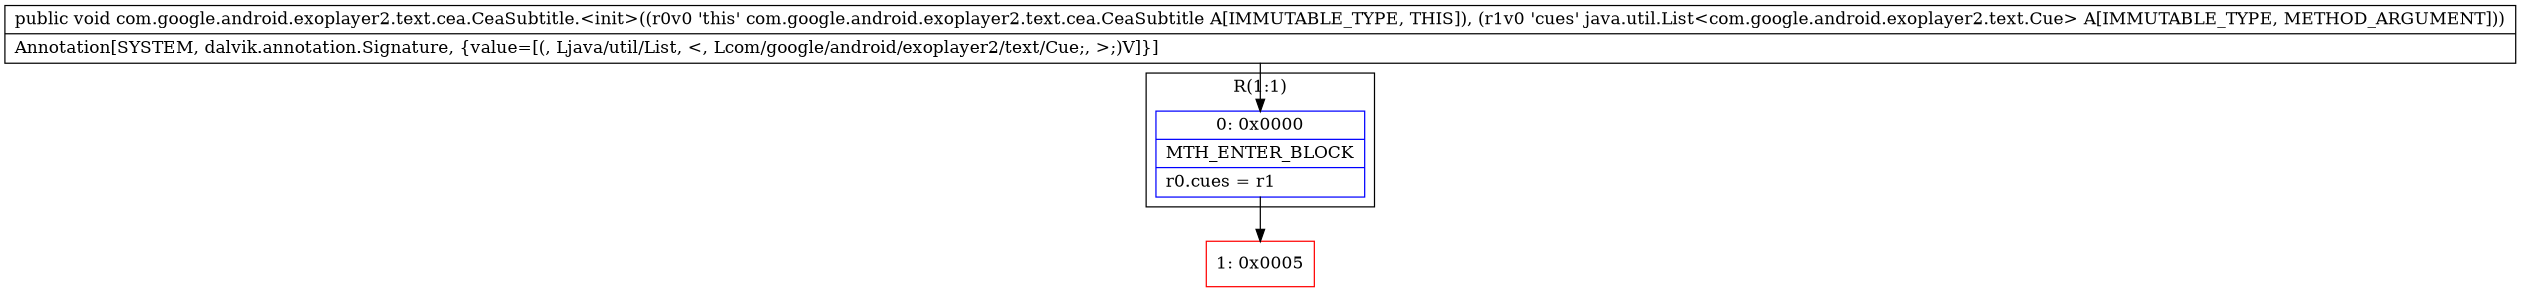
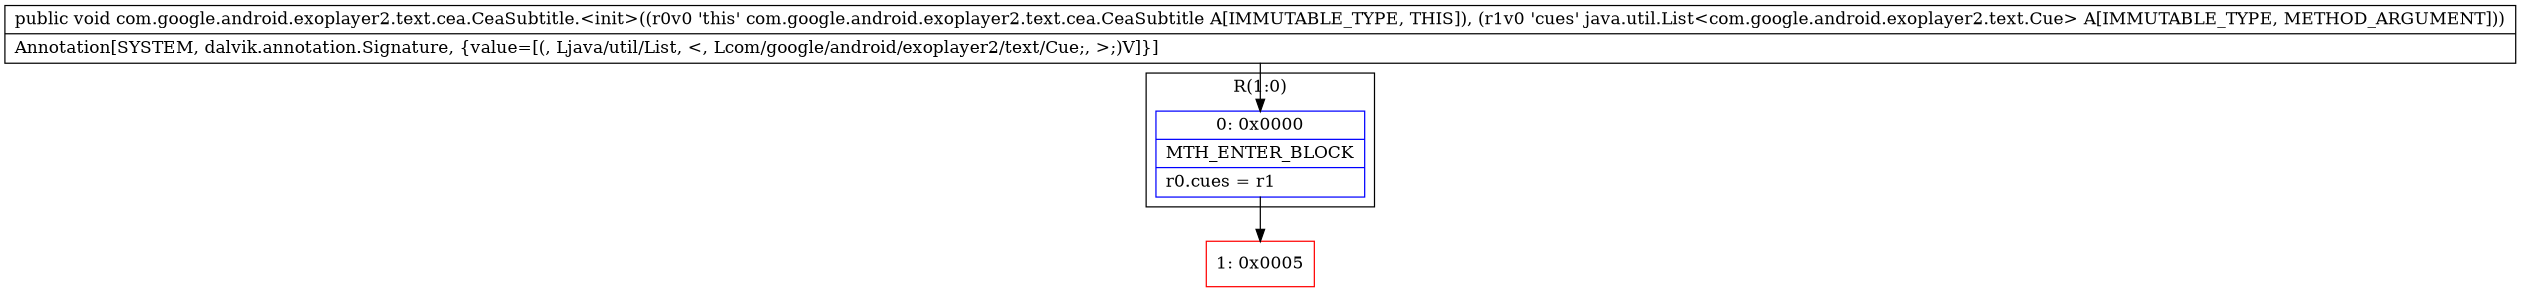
cluster "R(1:1)": label "R(1:1)" -> "R(1:0)"
